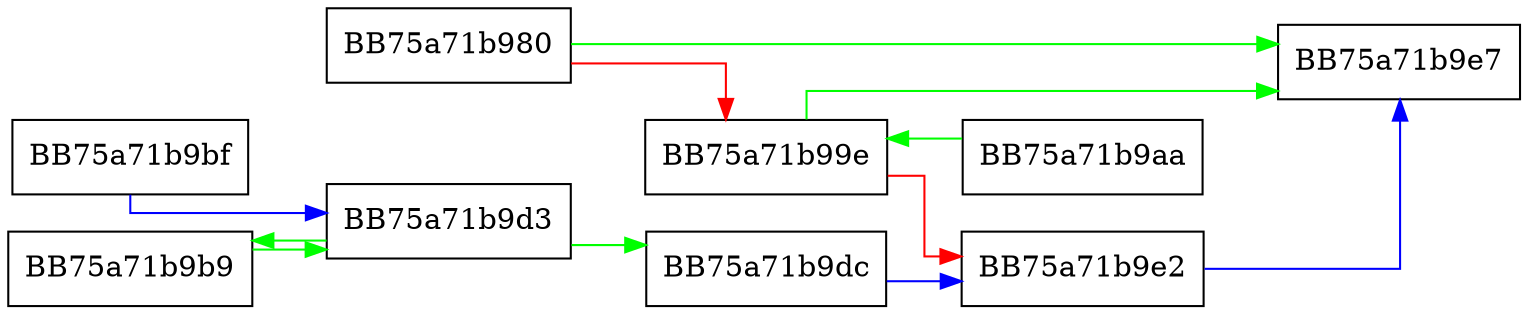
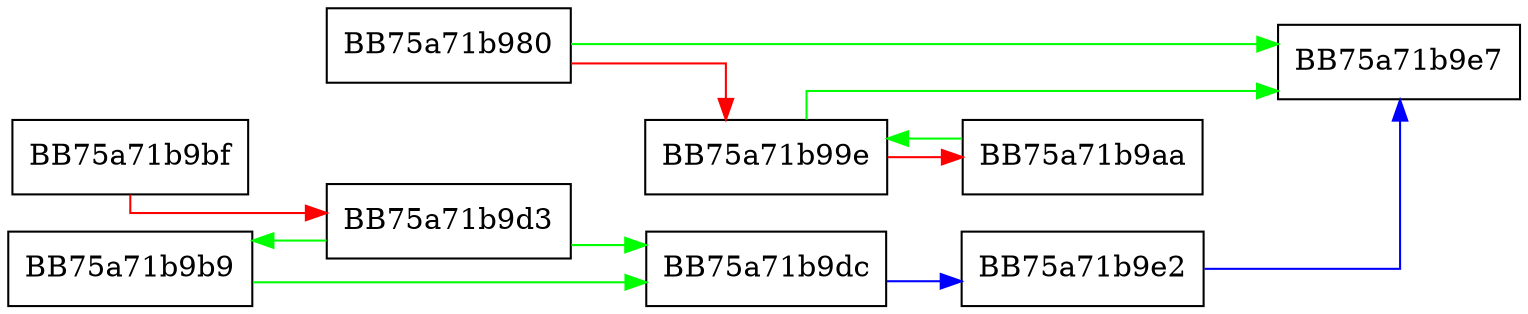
edge "BB75a71b99e" -> "BB75a71b9e2": now "BB75a71b99e" -> "BB75a71b9aa"
edge "BB75a71b9bf" -> "BB75a71b9d3": color blue -> red
edge "BB75a71b9b9" -> "BB75a71b9d3": now "BB75a71b9b9" -> "BB75a71b9dc"
